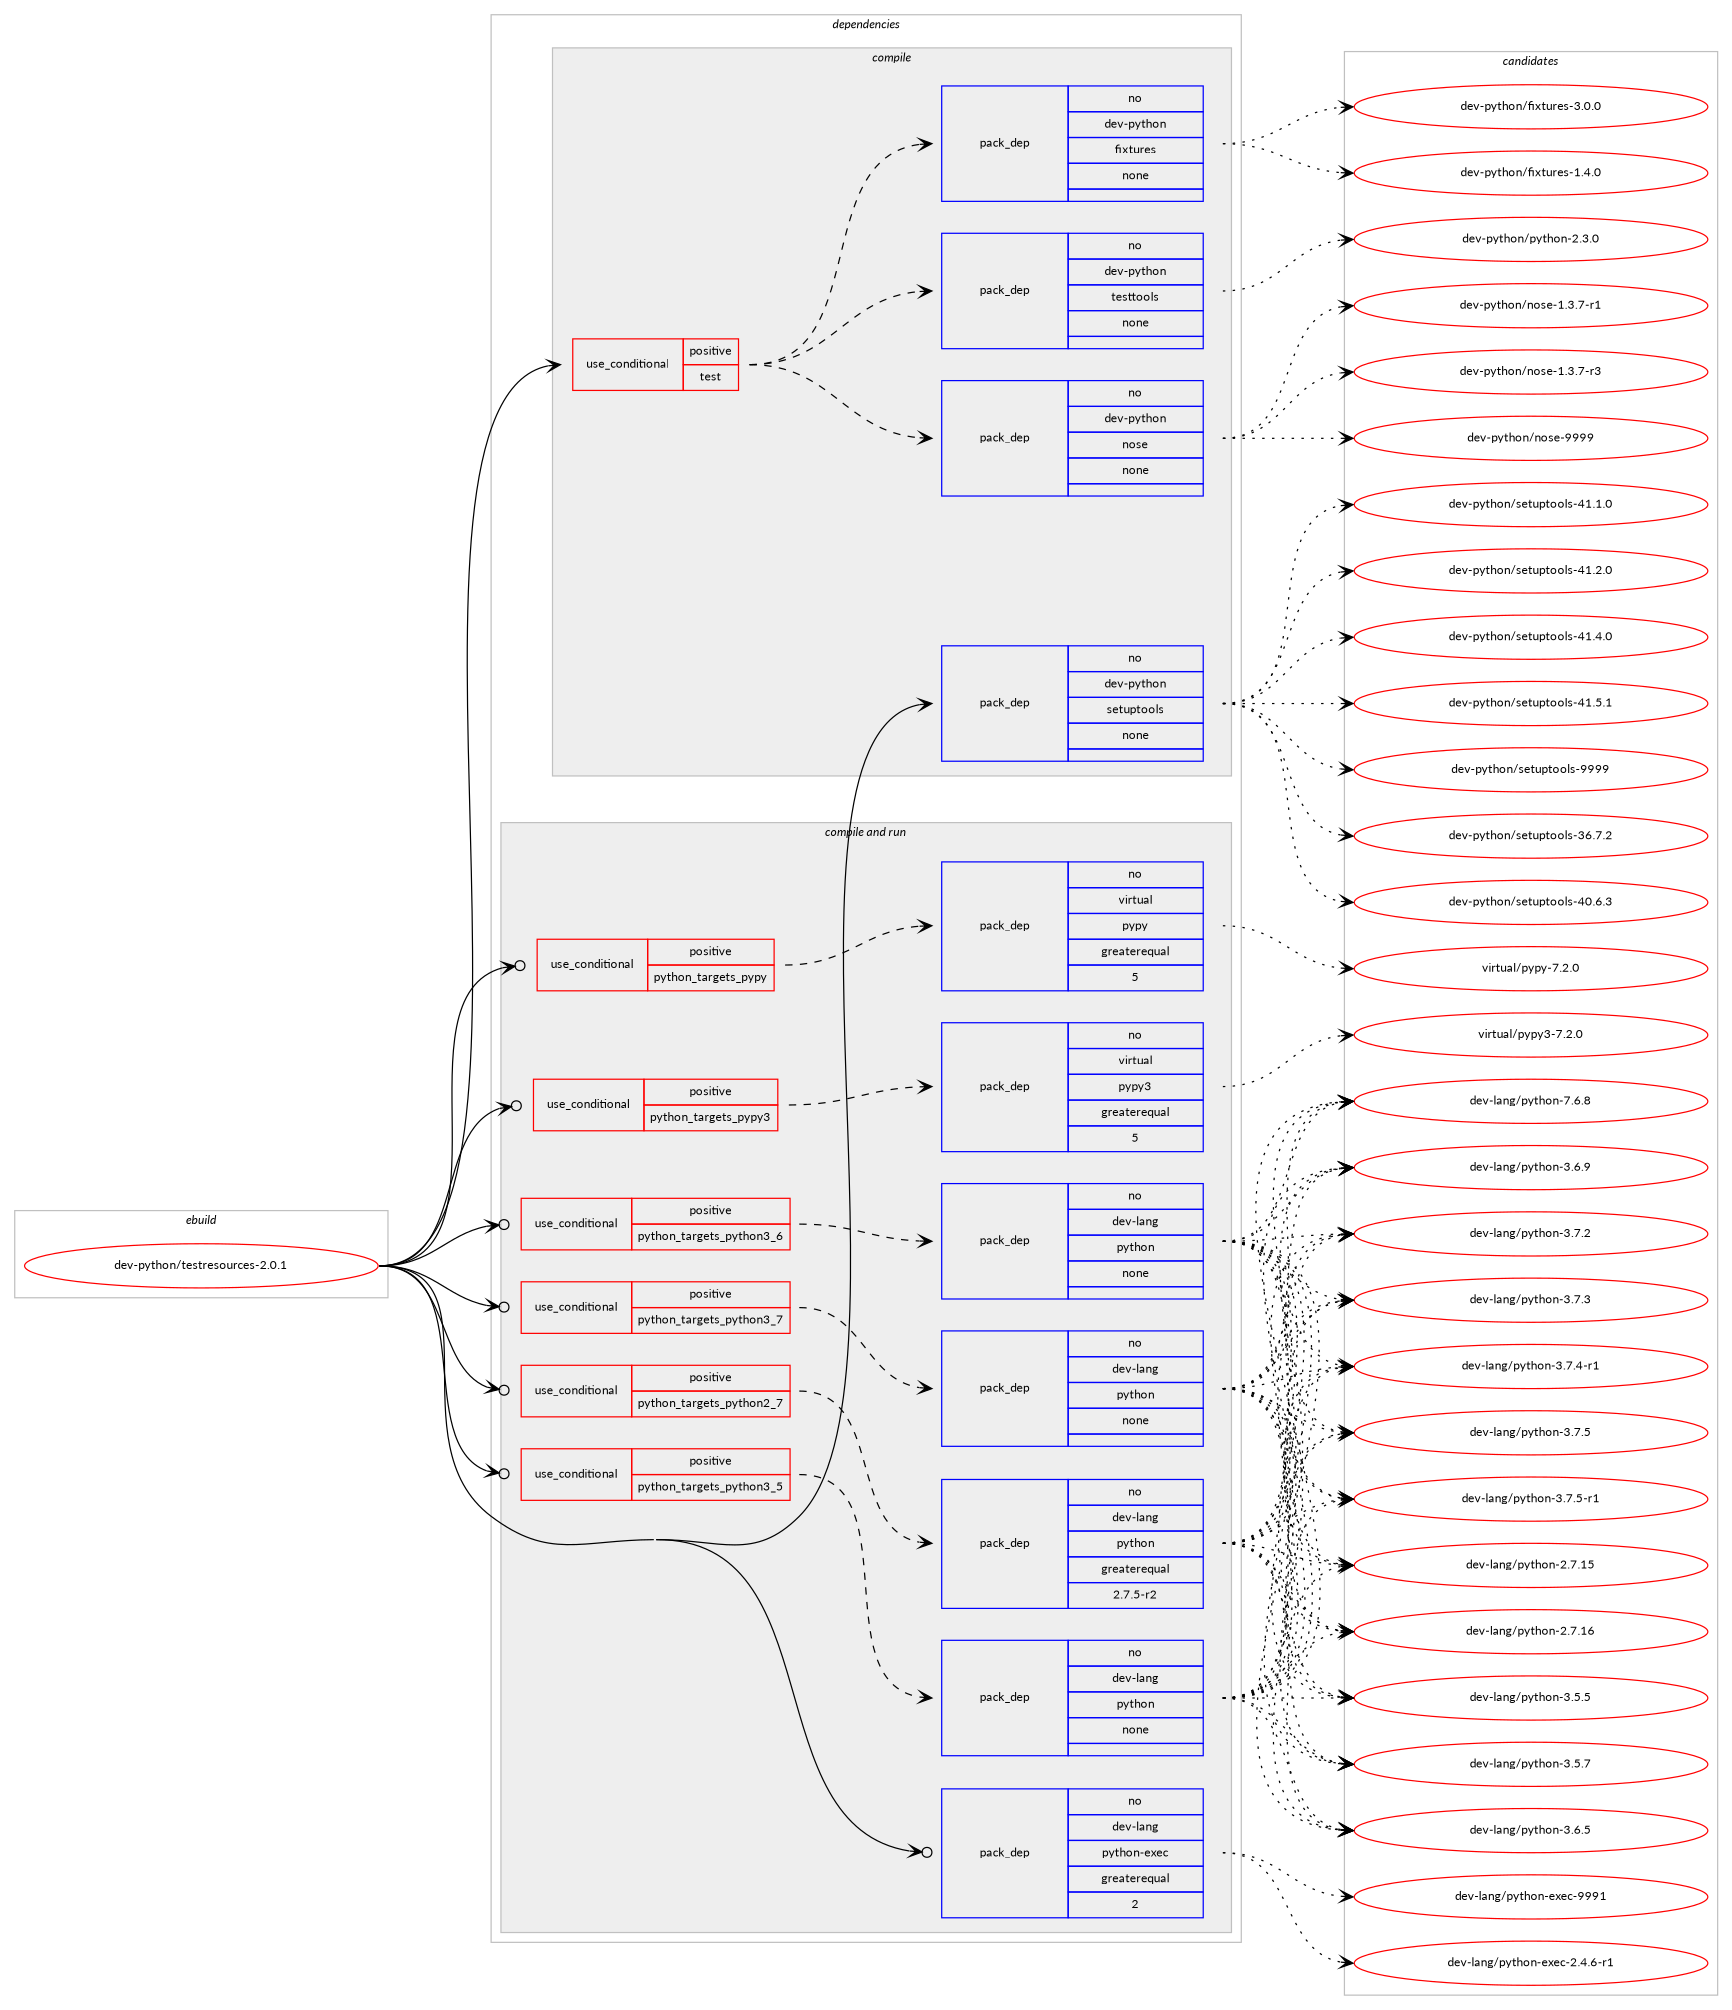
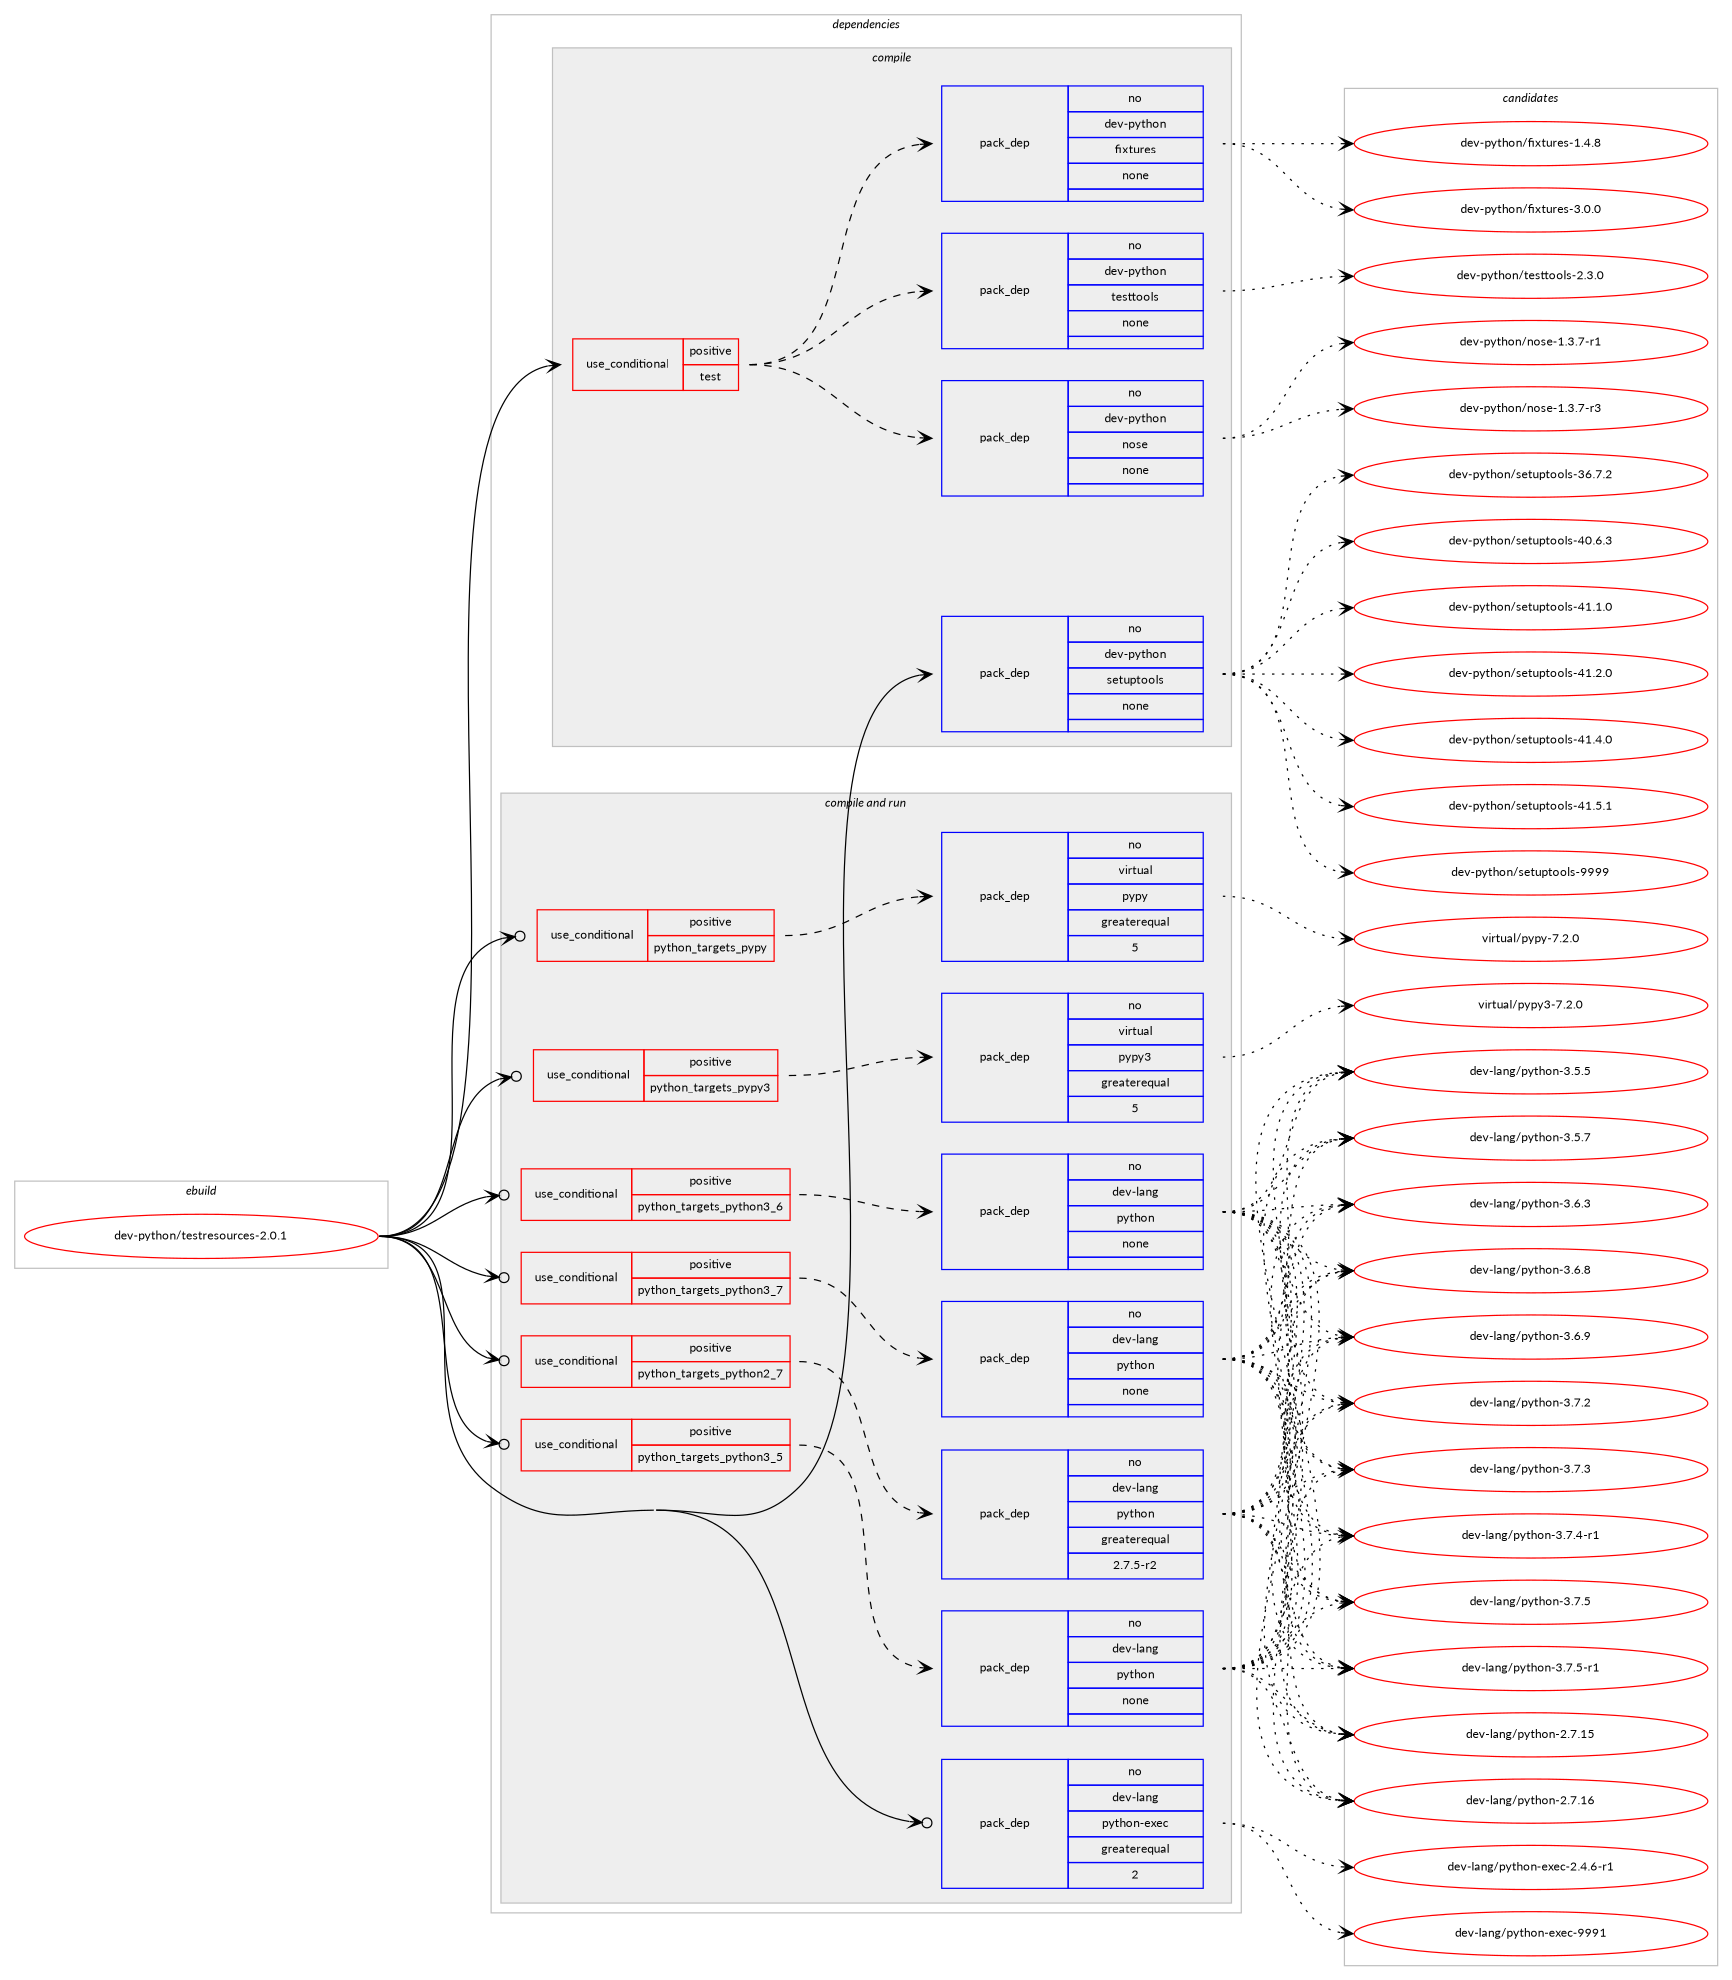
node "dev-python/fixtures-1.4.0": label "dev-python/fixtures-1.4.0" -> "dev-python/fixtures-1.4.8"
node "dev-python/python-2.3.0": label "dev-python/python-2.3.0" -> "dev-python/testtools-2.3.0"
node "dev-python/nose-9999": removed
node "dev-lang/python-7.6.8": label "dev-lang/python-7.6.8" -> "dev-lang/python-3.6.8"
node "dev-lang/python-3.6.5": label "dev-lang/python-3.6.5" -> "dev-lang/python-3.6.3"
